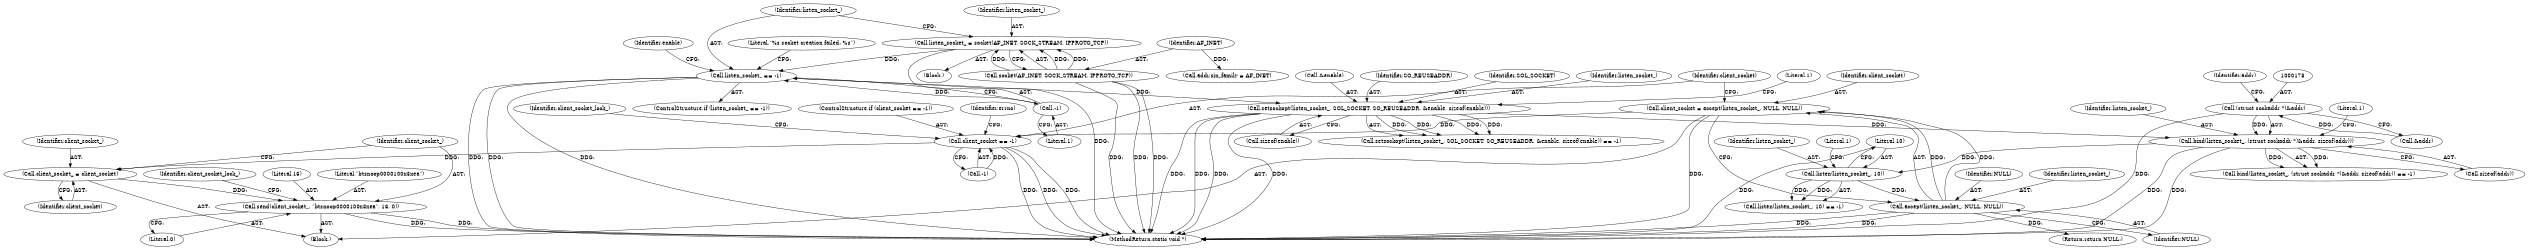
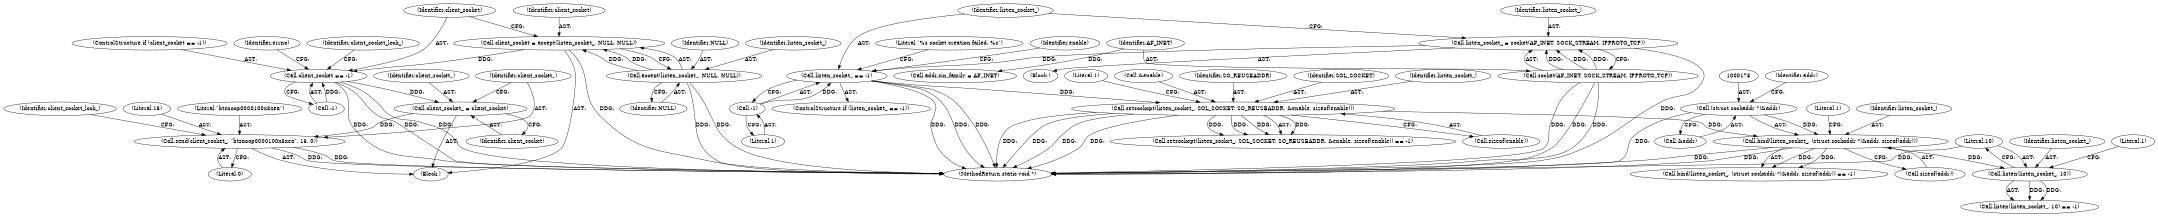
edge "(Call,&addr)" -> "(Call,(struct sockaddr *)&addr)": label "DDG: " -> "AST: "
edge "(Call,listen(listen_socket_, 10))" -> "(Call,accept(listen_socket_, NULL, NULL))": removed, label "DDG:"
node "(Return,return NULL;)": removed
